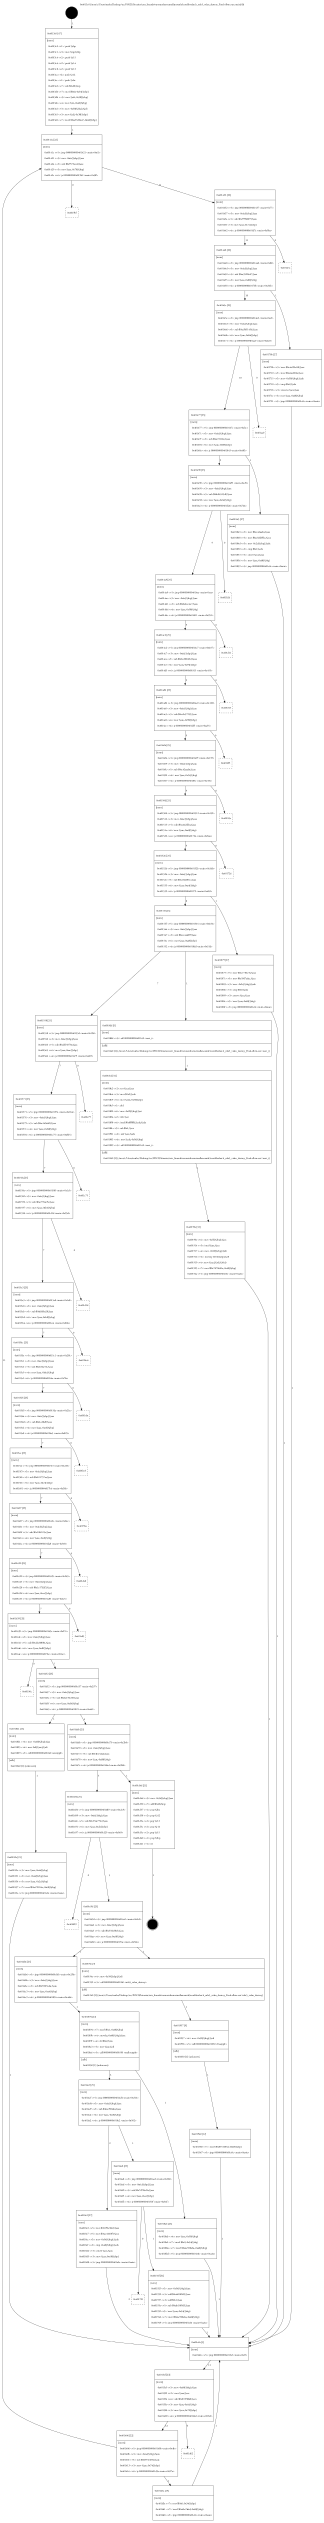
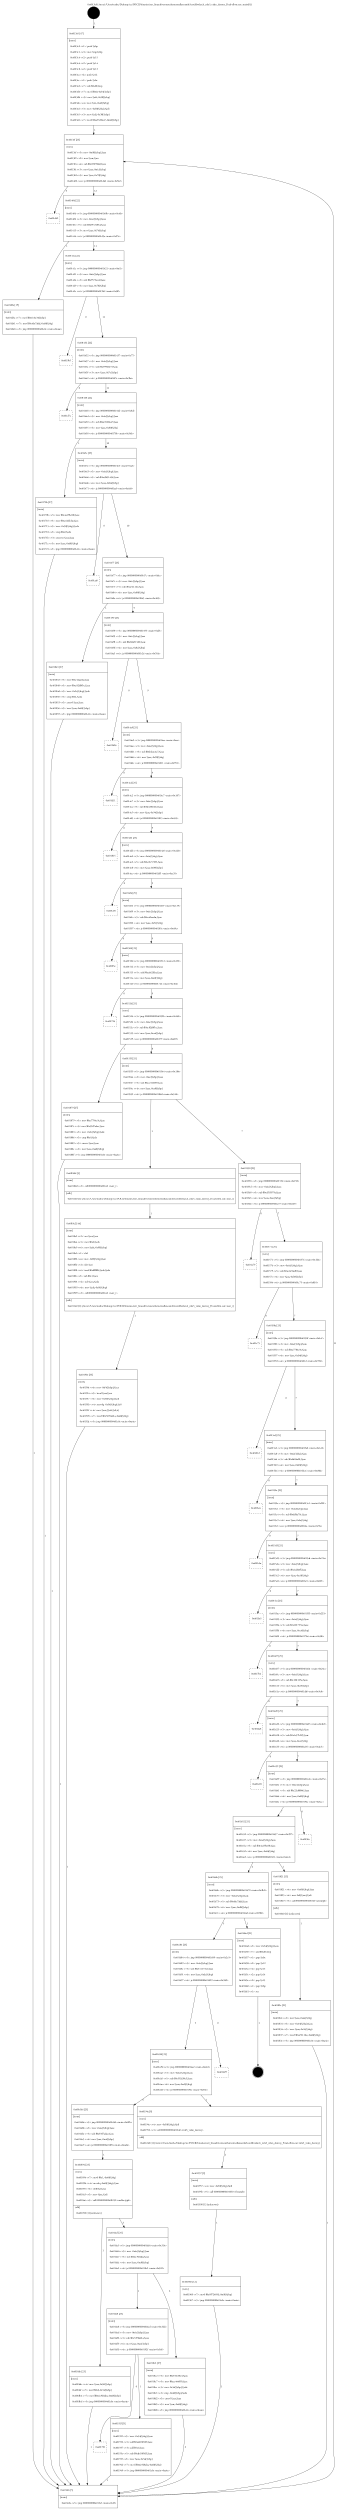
edge "0x4013c0 [47]" -> "0x40141c [22]": now "0x4013c0 [47]" -> "0x4013ef [23]"
